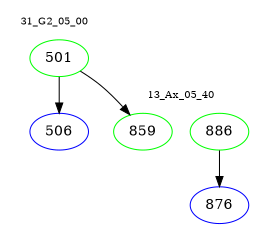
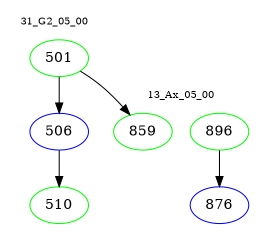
cluster "13_Ax_05_40": label "13_Ax_05_40" -> "13_Ax_05_00"
node "886": label "886" -> "896"
node "510": added
